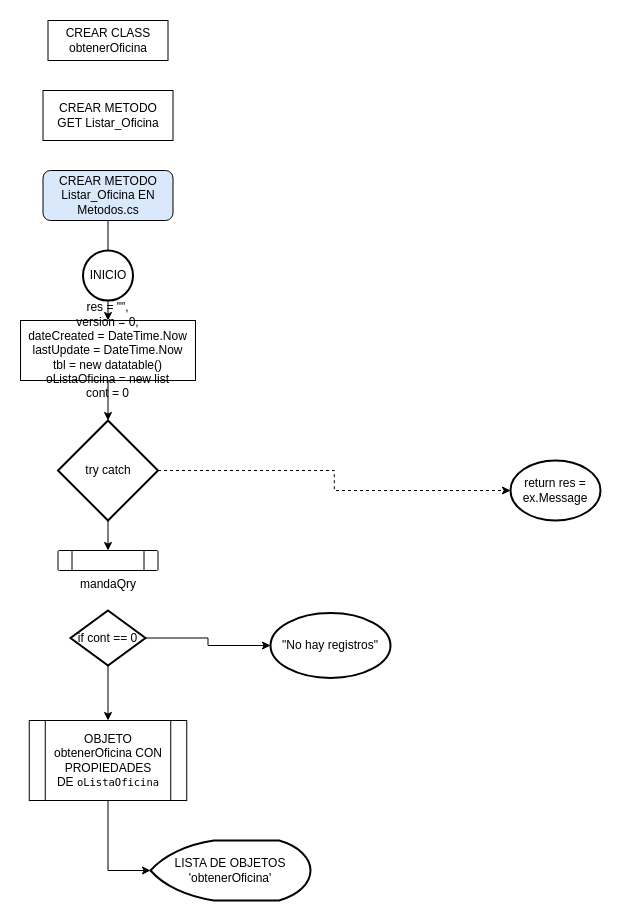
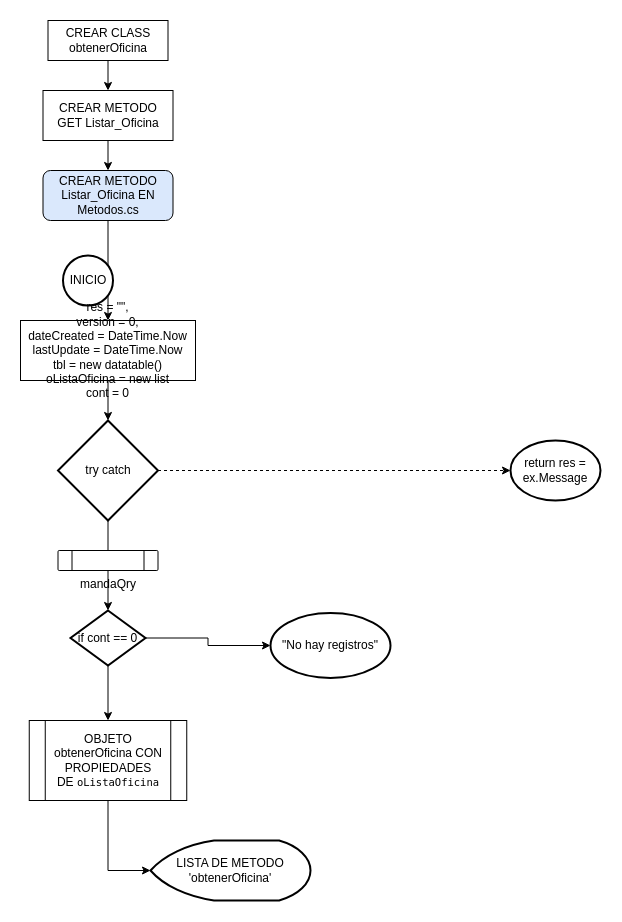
edge "CREAR CLASS obtenerOficina" -> "CREAR METODO GET Listar_Oficina": added
edge "CREAR METODO GET Listar_Oficina" -> "CREAR METODO Listar_Oficina EN Metodos.cs": added
node "INICIO": moved (108, 276) -> (88, 281)
node "return res = ex.Message": moved (556, 491) -> (556, 471)
edge "try catch" -> "mandaQry": arrowhead classic -> none
edge "mandaQry" -> "if cont == 0": added
node "LISTA DE OBJETOS 'obtenerOficina'": label "LISTA DE OBJETOS 'obtenerOficina'" -> "LISTA DE METODO 'obtenerOficina'"
